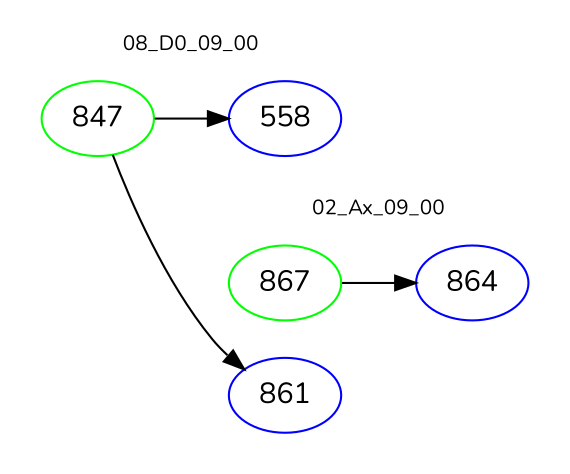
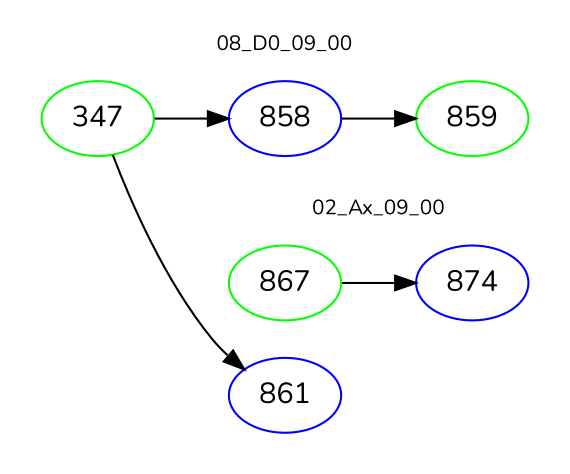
node "847": label "847" -> "347"
node "558": label "558" -> "858"
node "859": added
node "864": label "864" -> "874"
